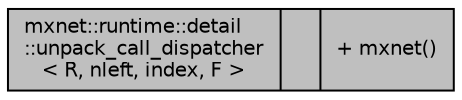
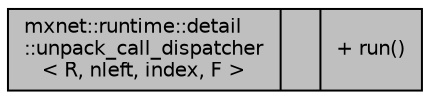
node "mxnet::runtime::detail": text "+ mxnet()" -> "+ run()"
